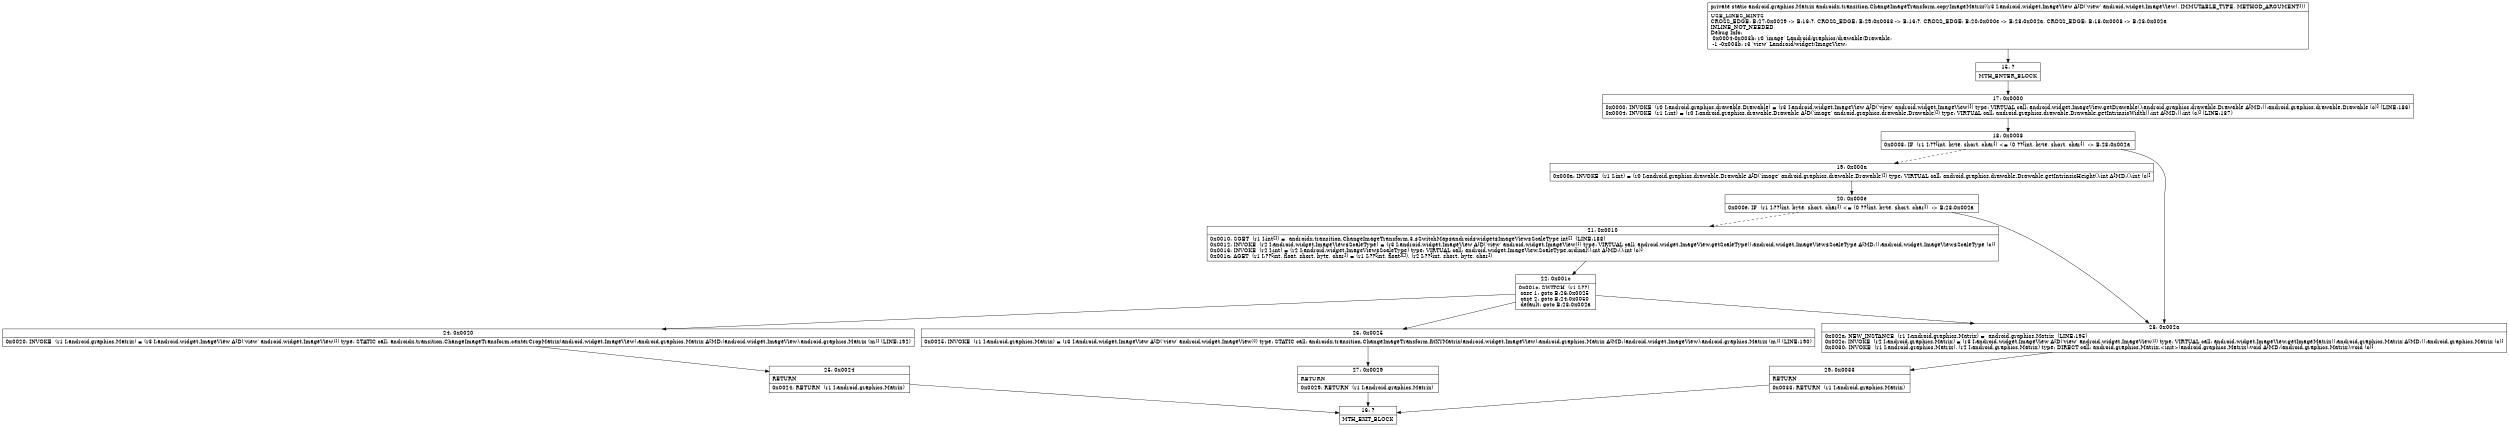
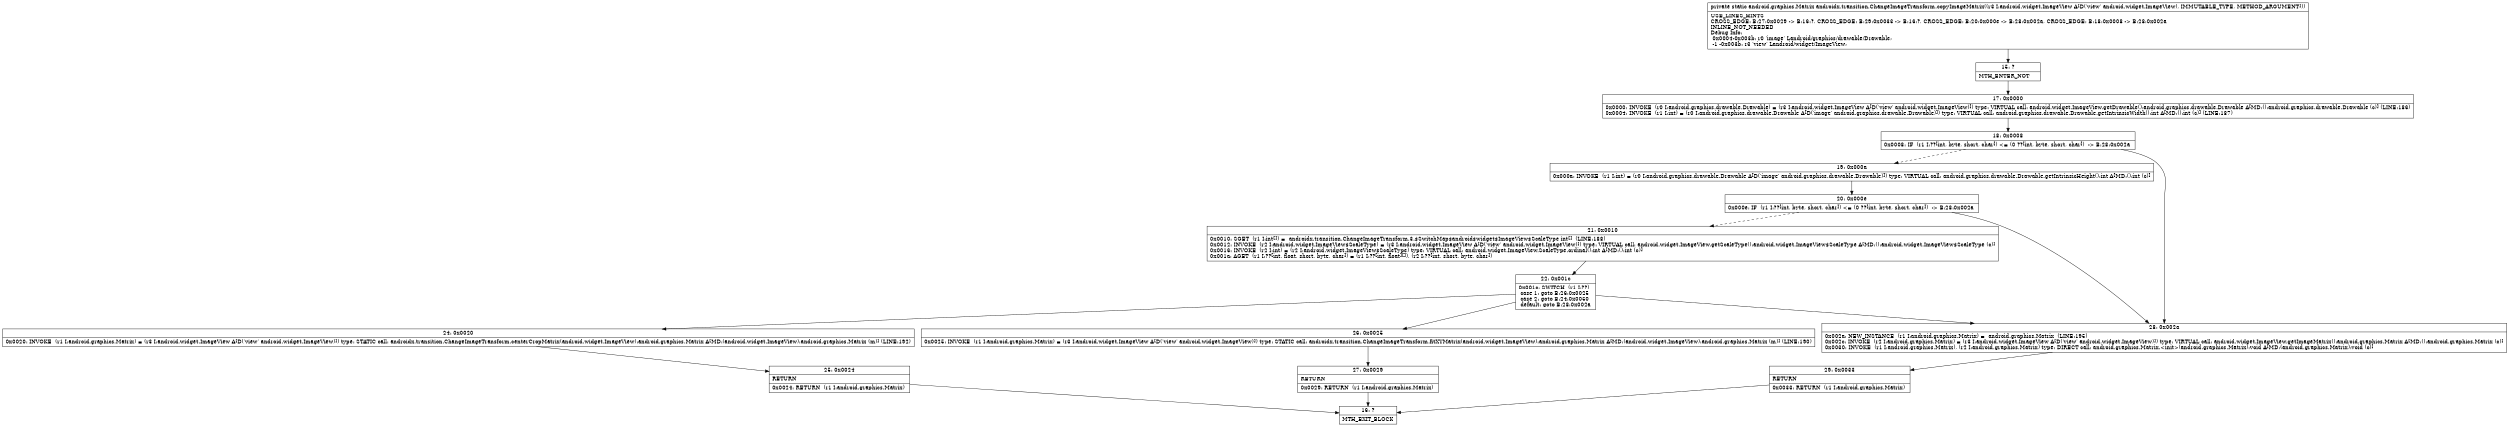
node "15: ?": text "MTH_ENTER_BLOCK" -> "MTH_ENTER_NOT"
